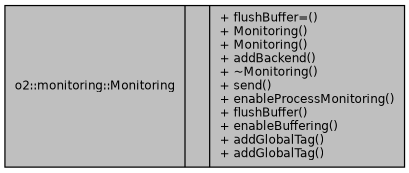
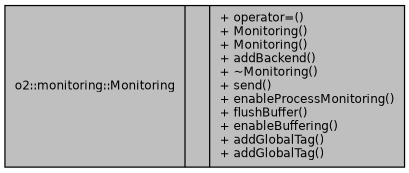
node "o2::monitoring::Monitoring": text "+ flushBuffer=()" -> "+ operator=()"
